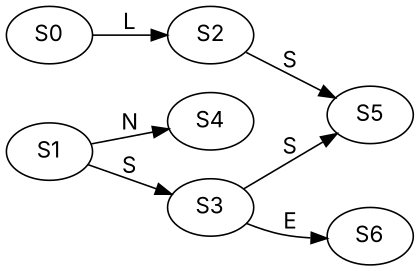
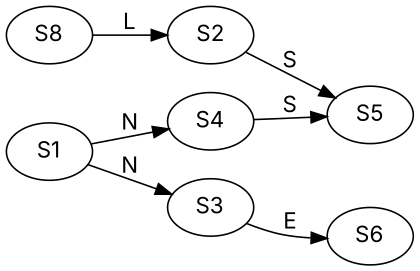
node "S0": label "S0" -> "S8"
edge "S3" -> "S5": now "S4" -> "S5"
edge "S1" -> "S3": label "S" -> "N"
